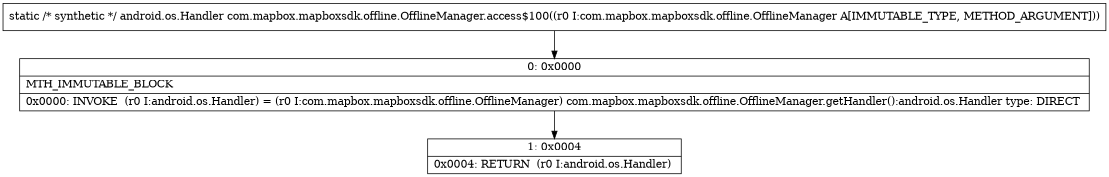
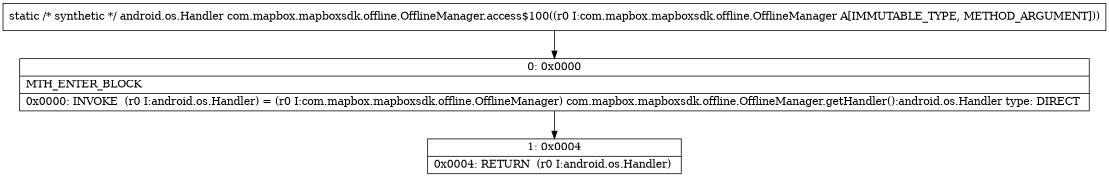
node "0: 0x0000": text "MTH_IMMUTABLE_BLOCK" -> "MTH_ENTER_BLOCK"
